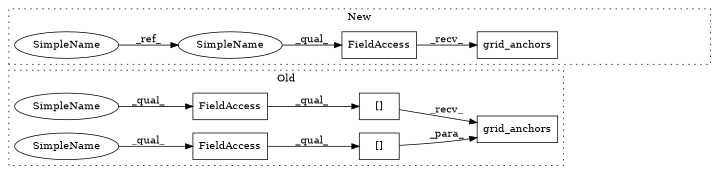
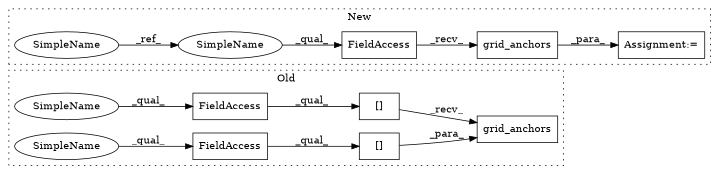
node "Assignment:=": added
